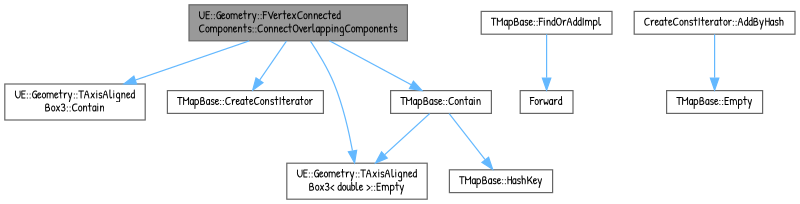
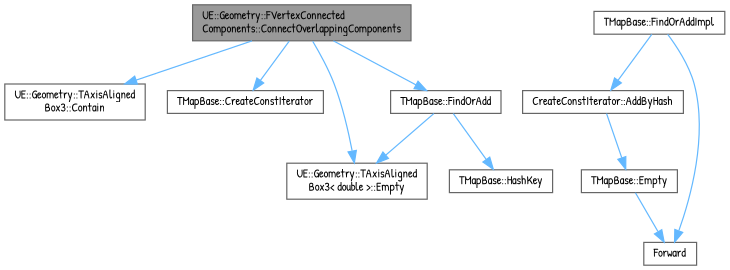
edge "TMapBase::FindOrAddImpl" -> "CreateConstIterator::AddByHash": added
node "TMapBase::Contain": label "TMapBase::Contain" -> "TMapBase::FindOrAdd"
edge "TMapBase::Empty" -> "Forward": added
